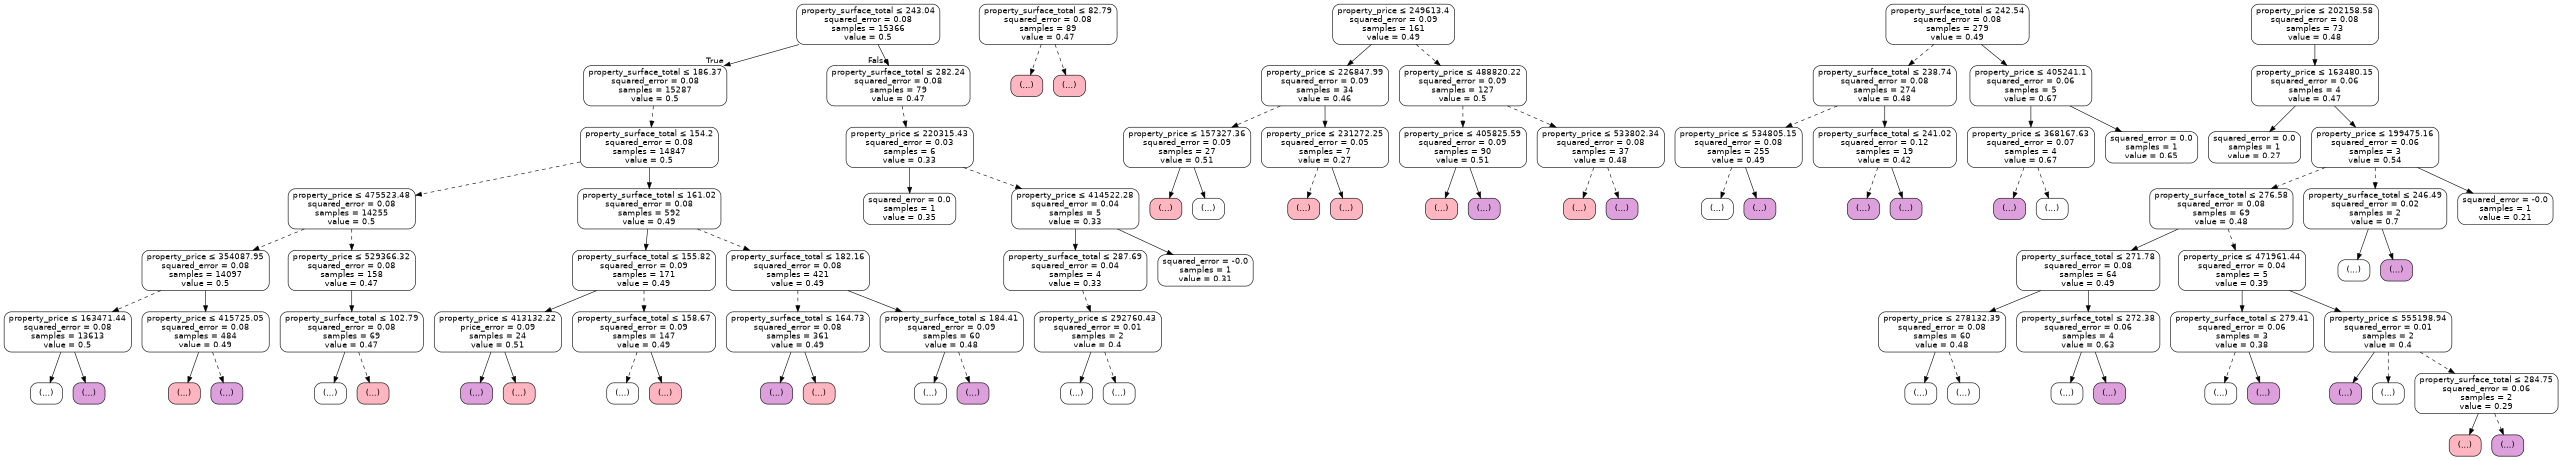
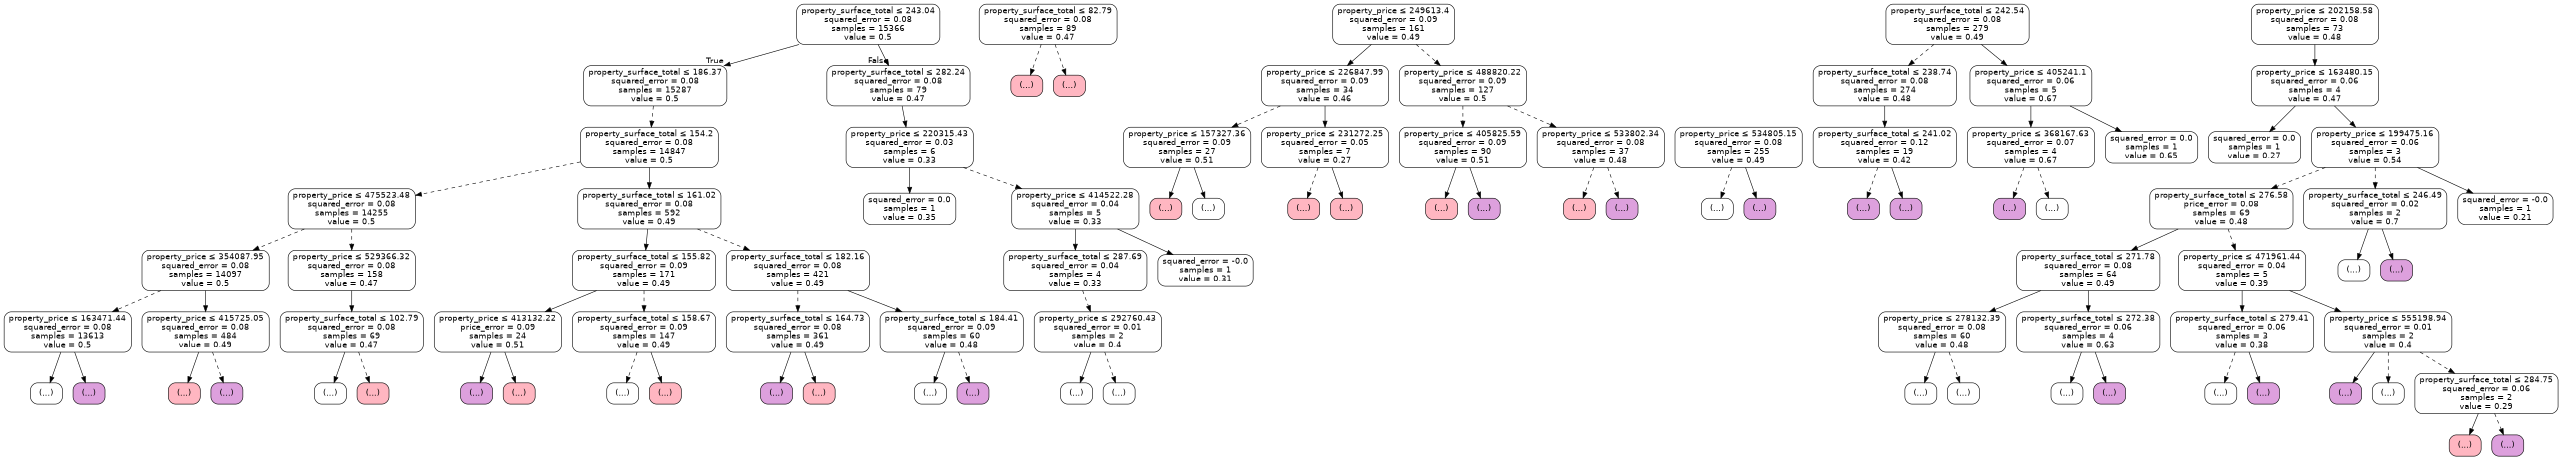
edge "property_surface_total ≤ 282.24" -> "property_price ≤ 220315.43": style dashed -> solid
edge "property_surface_total ≤ 238.74" -> "property_price ≤ 534805.15": removed
node "property_surface_total ≤ 276.58": text "squared_error = 0.08" -> "price_error = 0.08"
